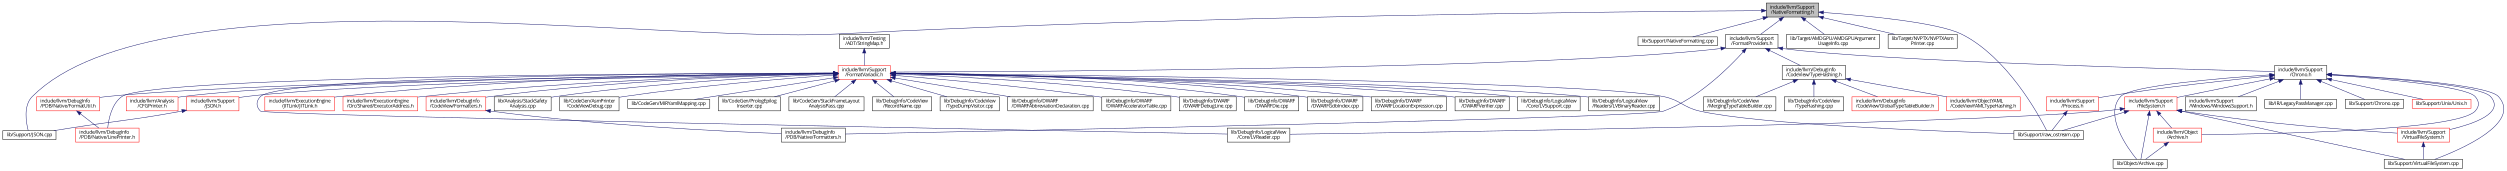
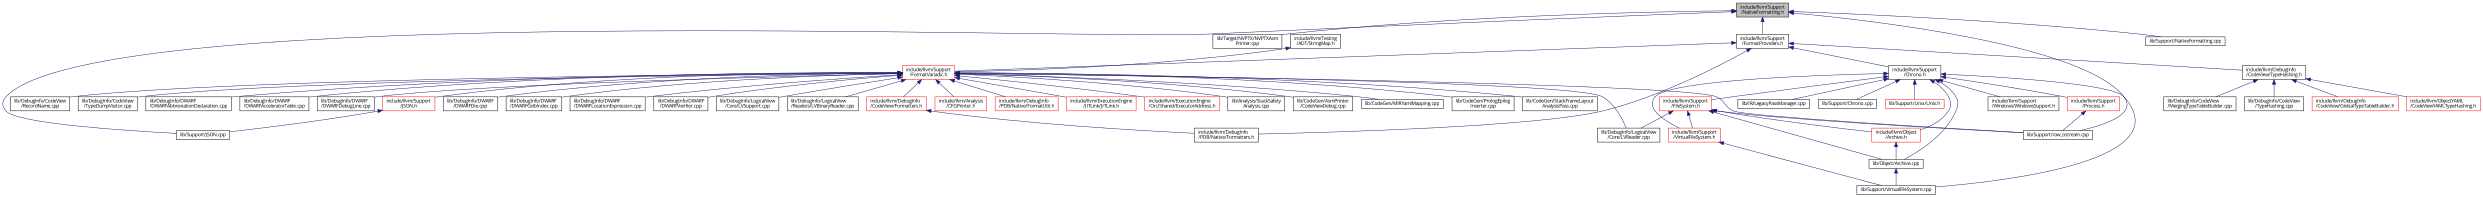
node "lib/Target/AMDGPU/AMDGPUArgument UsageInfo.cpp": removed
node "include/llvm/DebugInfo /PDB/Native/LinePrinter.h": removed
edge "lib/Support/VirtualFileSystem.cpp" -> "include/llvm/Support /FileSystem.h": now "lib/Support/VirtualFileSystem.cpp" -> "lib/Object/Archive.cpp"
